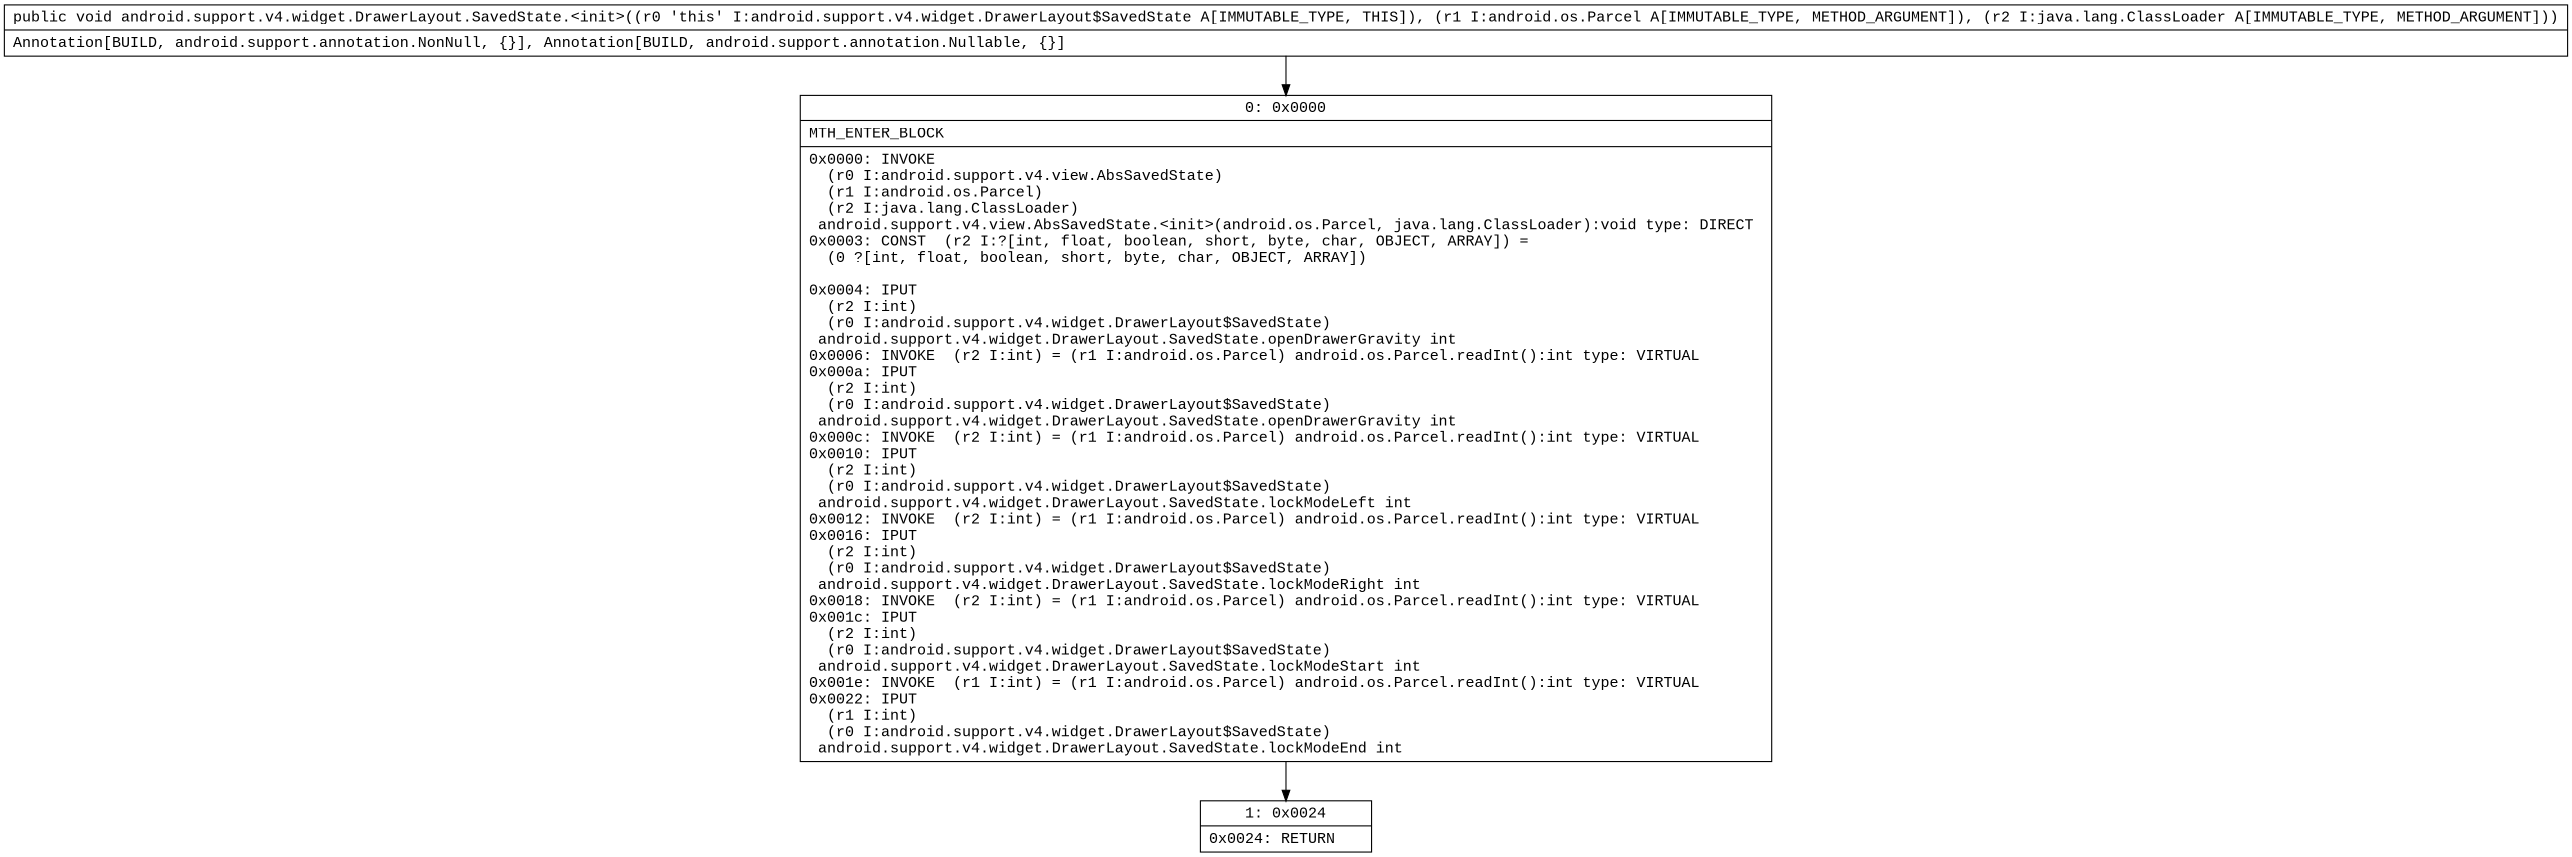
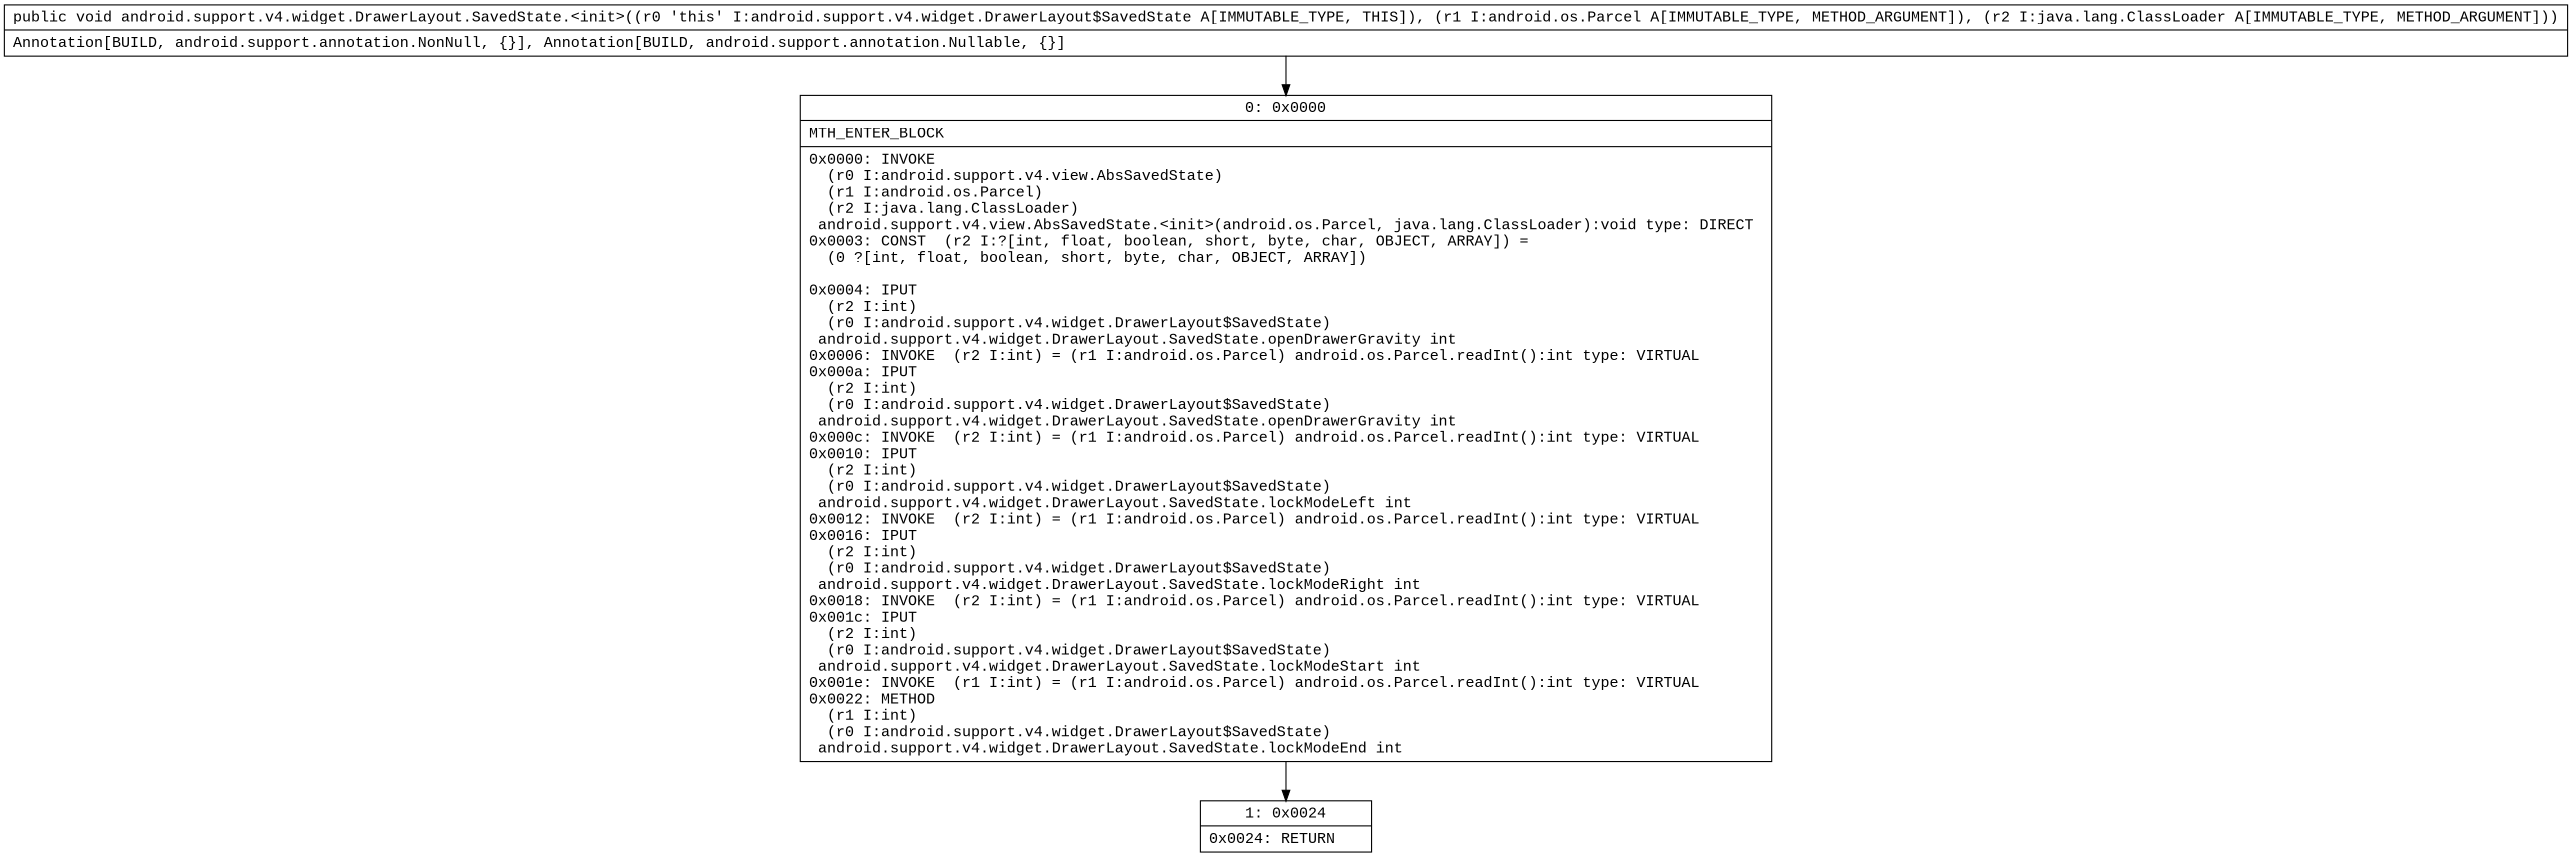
node "0: 0x0000": text "0x0022: IPUT" -> "0x0022: METHOD"
